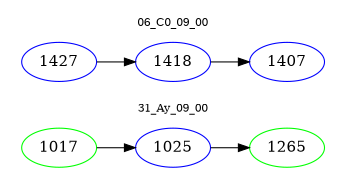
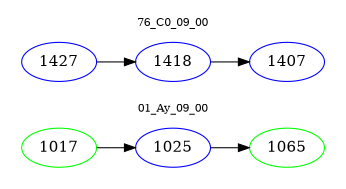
cluster "06_C0_09_00": label "06_C0_09_00" -> "76_C0_09_00"
cluster "31_Ay_09_00": label "31_Ay_09_00" -> "01_Ay_09_00"
node "1265": label "1265" -> "1065"
